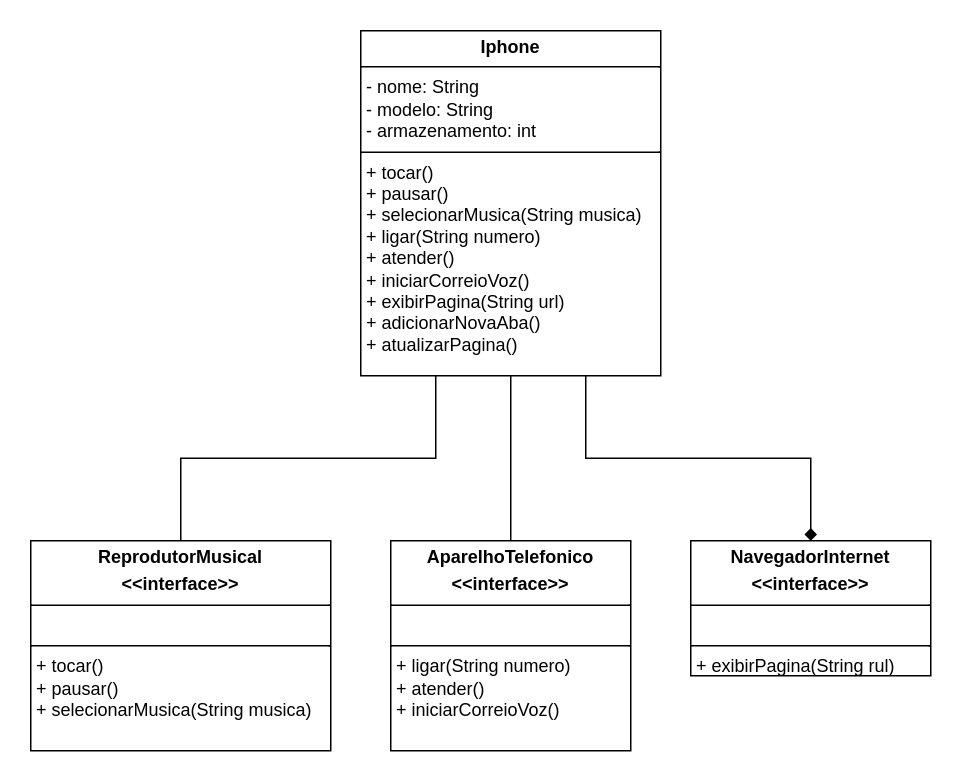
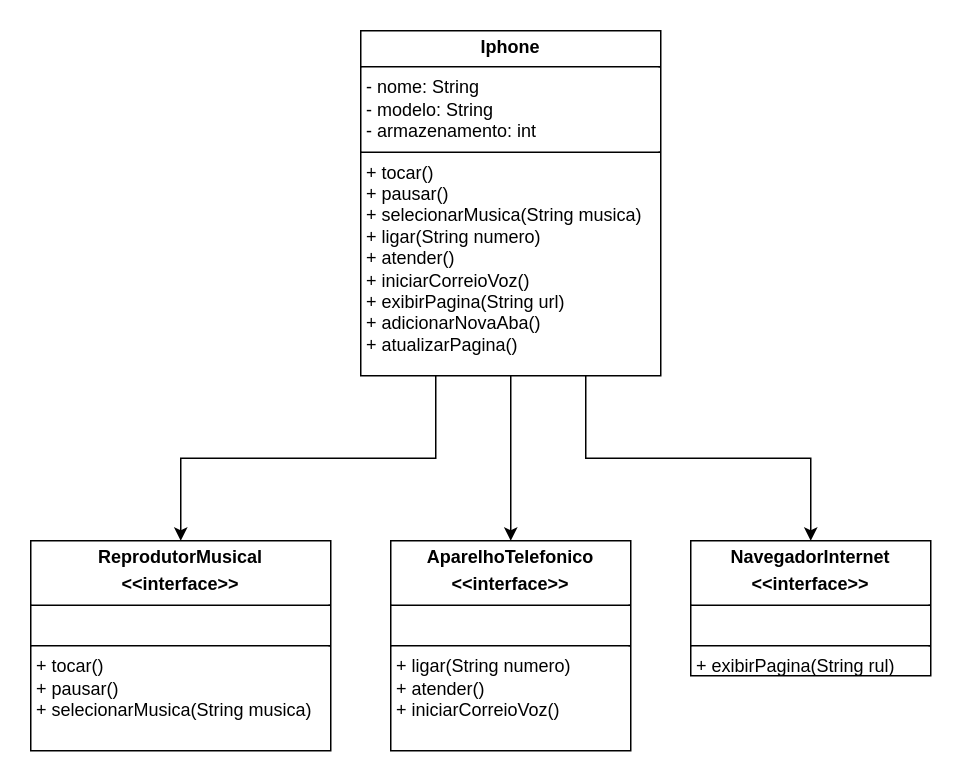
edge "Iphone - nome: String - modelo: String - armazenamento: int + tocar() + pausar() + selecionarMusica(String musica) + ligar(String numero) + atender() + iniciarCorreioVoz() + exibirPagina(String url) + adicionarNovaAba() + atualizarPagina()" -> "NavegadorInternet <<interface>> + exibirPagina(String rul) + adicionarNovaAba() + atualizarPagina()": arrowhead diamond -> classic
edge "Iphone - nome: String - modelo: String - armazenamento: int + tocar() + pausar() + selecionarMusica(String musica) + ligar(String numero) + atender() + iniciarCorreioVoz() + exibirPagina(String url) + adicionarNovaAba() + atualizarPagina()" -- "ReprodutorMusical <<interface>> + tocar() + pausar() + selecionarMusica(String musica)": arrowhead none -> classic
edge "Iphone - nome: String - modelo: String - armazenamento: int + tocar() + pausar() + selecionarMusica(String musica) + ligar(String numero) + atender() + iniciarCorreioVoz() + exibirPagina(String url) + adicionarNovaAba() + atualizarPagina()" -- "AparelhoTelefonico <<interface>> + ligar(String numero) + atender() + iniciarCorreioVoz()": arrowhead none -> classic
